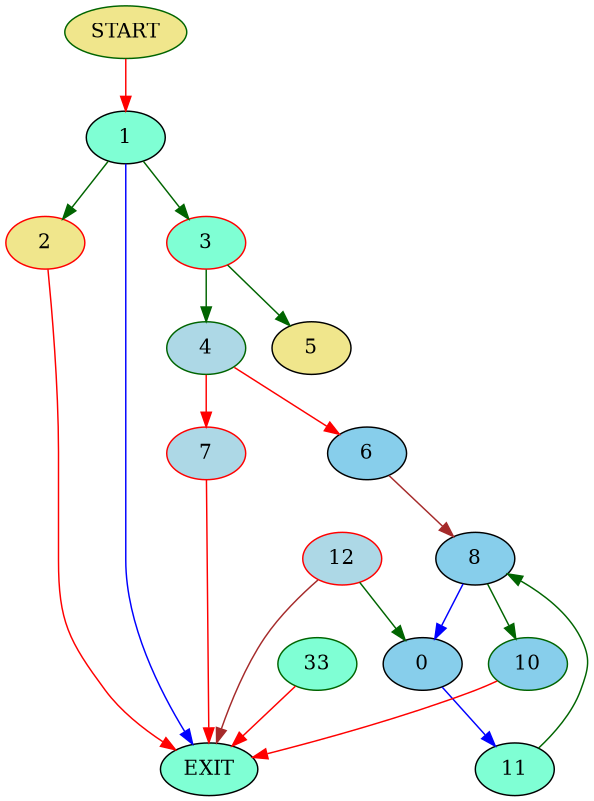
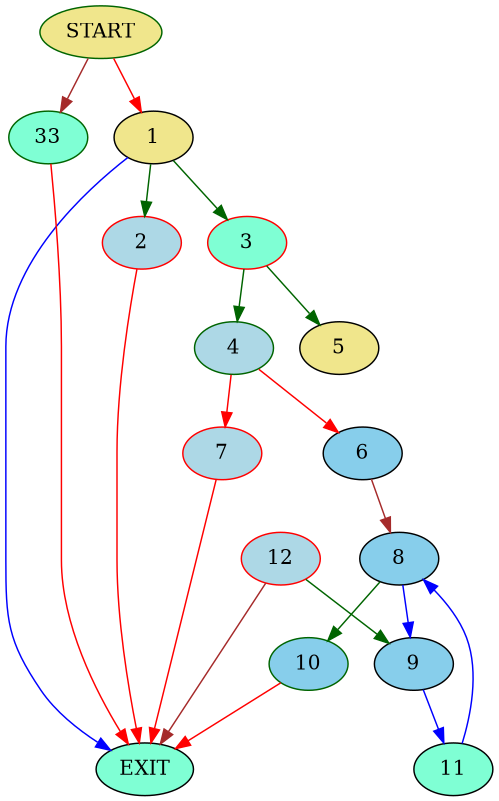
edge "START" -> "33": added
node "1": fillcolor aquamarine -> khaki
node "2": fillcolor khaki -> lightblue
edge "11" -> "8": color darkgreen -> blue
node "0": label "0" -> "9"
